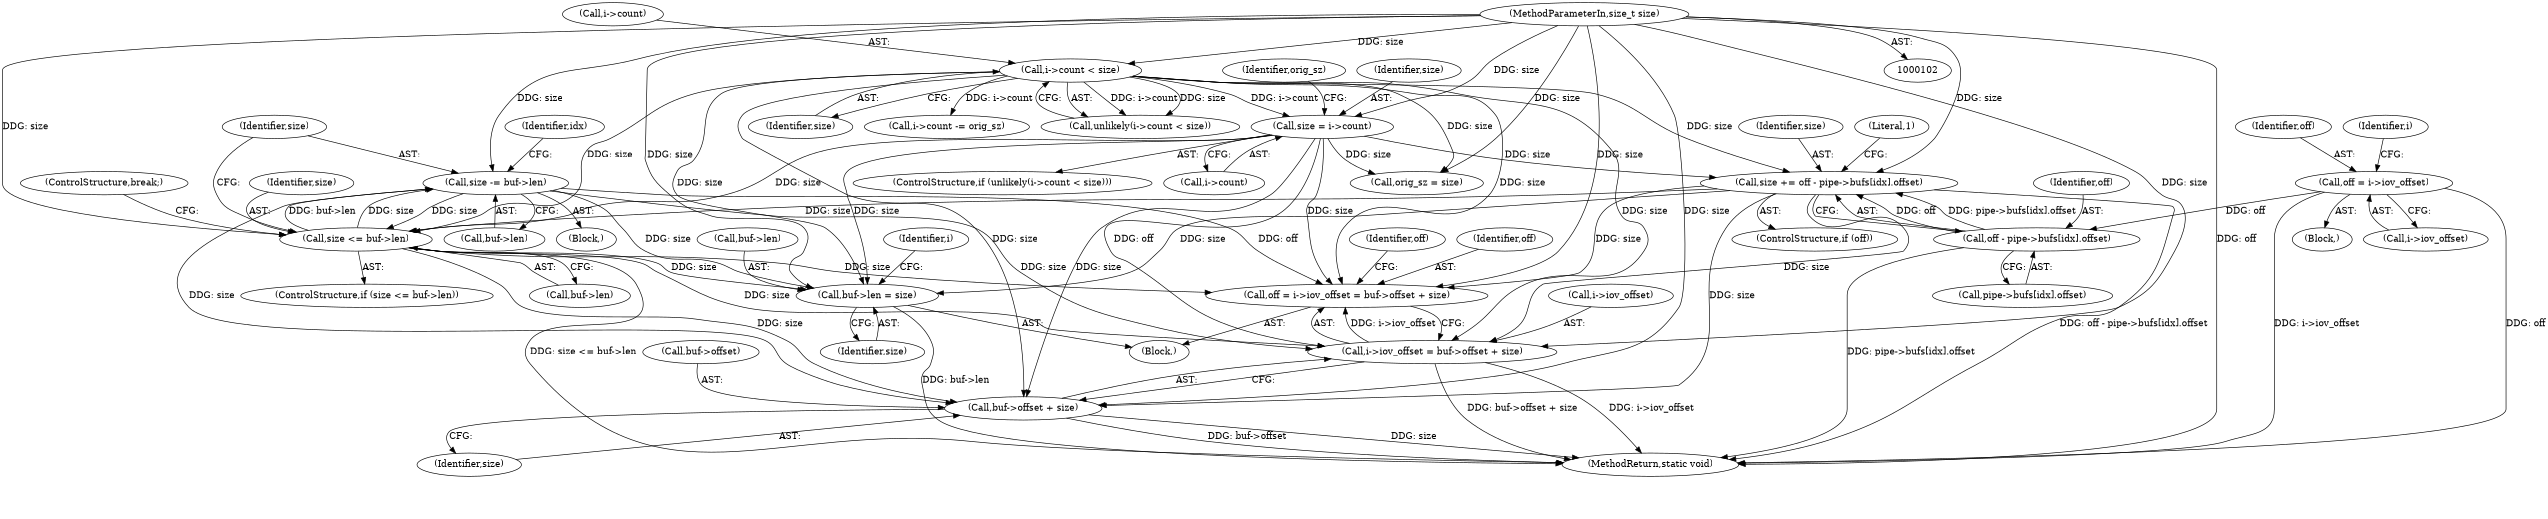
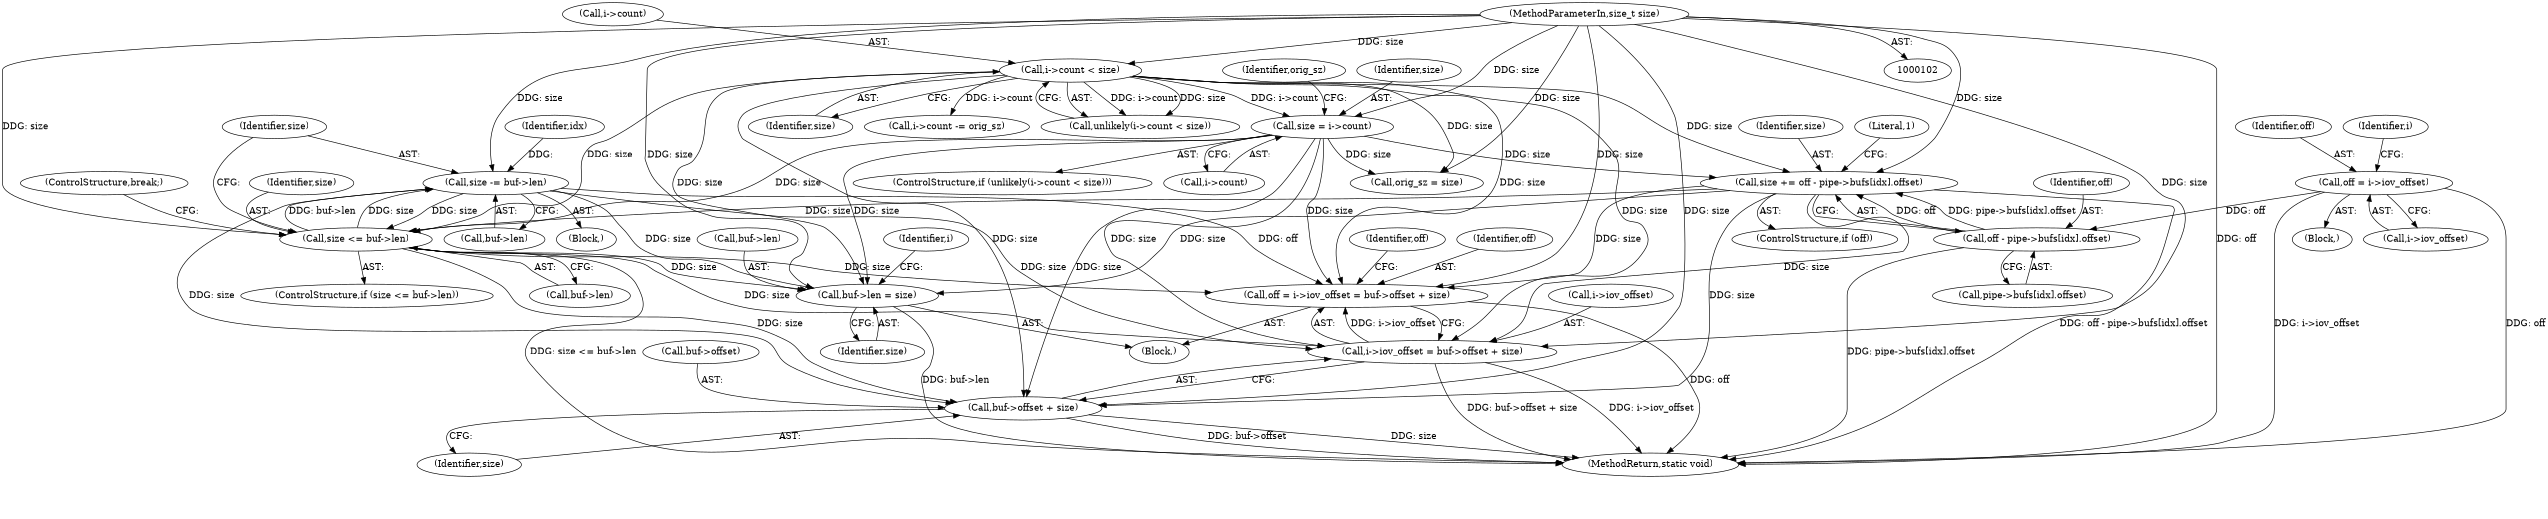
edge "(Identifier,idx)" -> "(Call,size -= buf->len)": label "CFG: " -> "DDG: "
edge "(Call,size = i->count)" -> "(Call,i->iov_offset = buf->offset + size)": label "DDG: off" -> "DDG: size"
edge "(Call,off = i->iov_offset = buf->offset + size)" -> "(MethodReturn,static void)": added, label "DDG: off"
